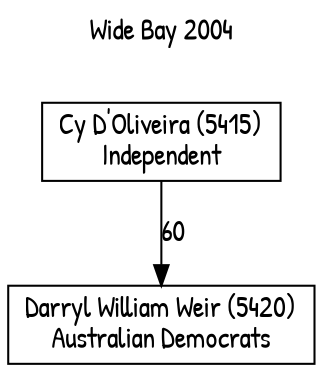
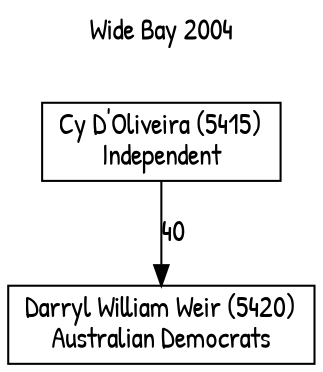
edge "Cy D'Oliveira (5415) Independent" -> "Darryl William Weir (5420) Australian Democrats": label "60" -> "40"
